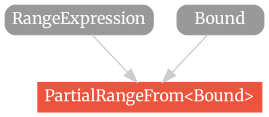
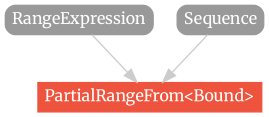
node "Bound": label "Bound" -> "Sequence"
